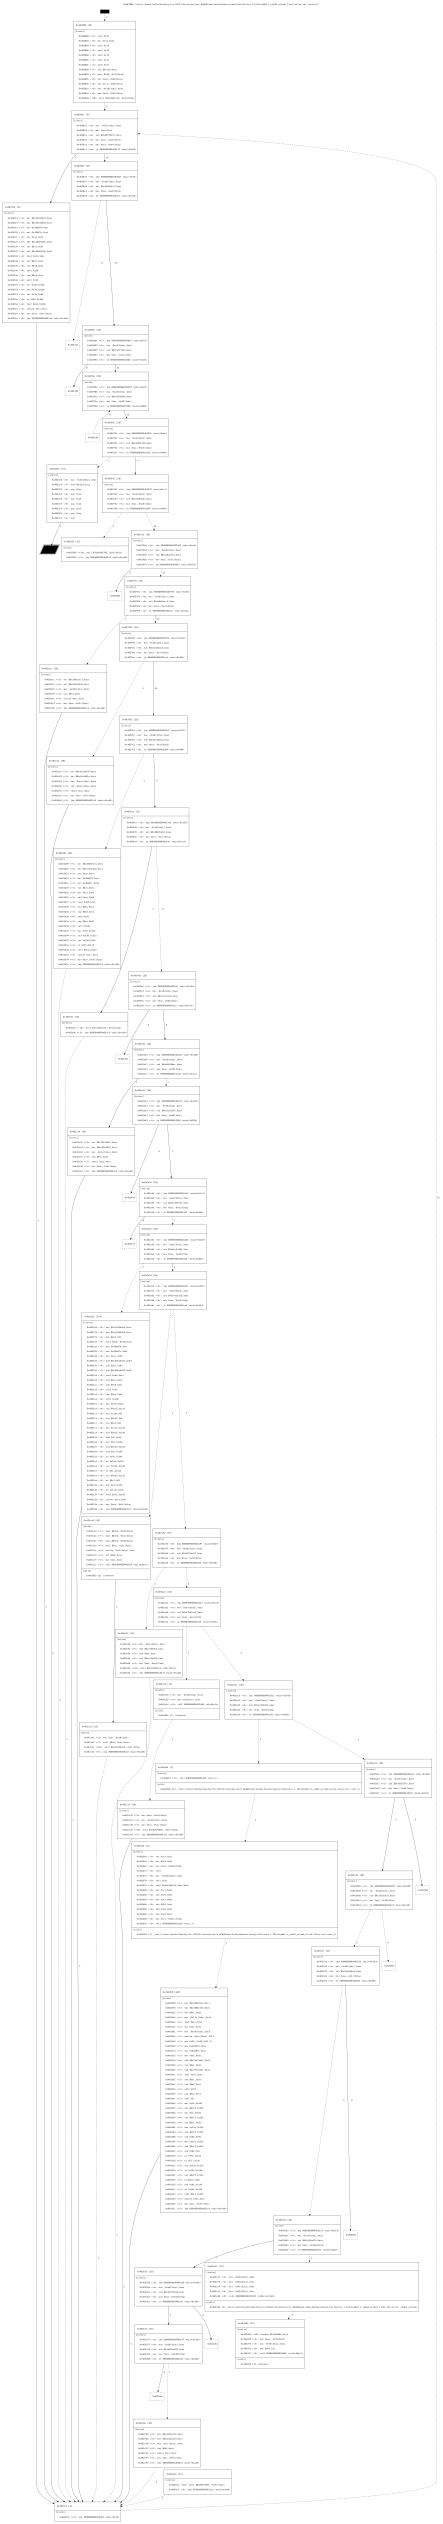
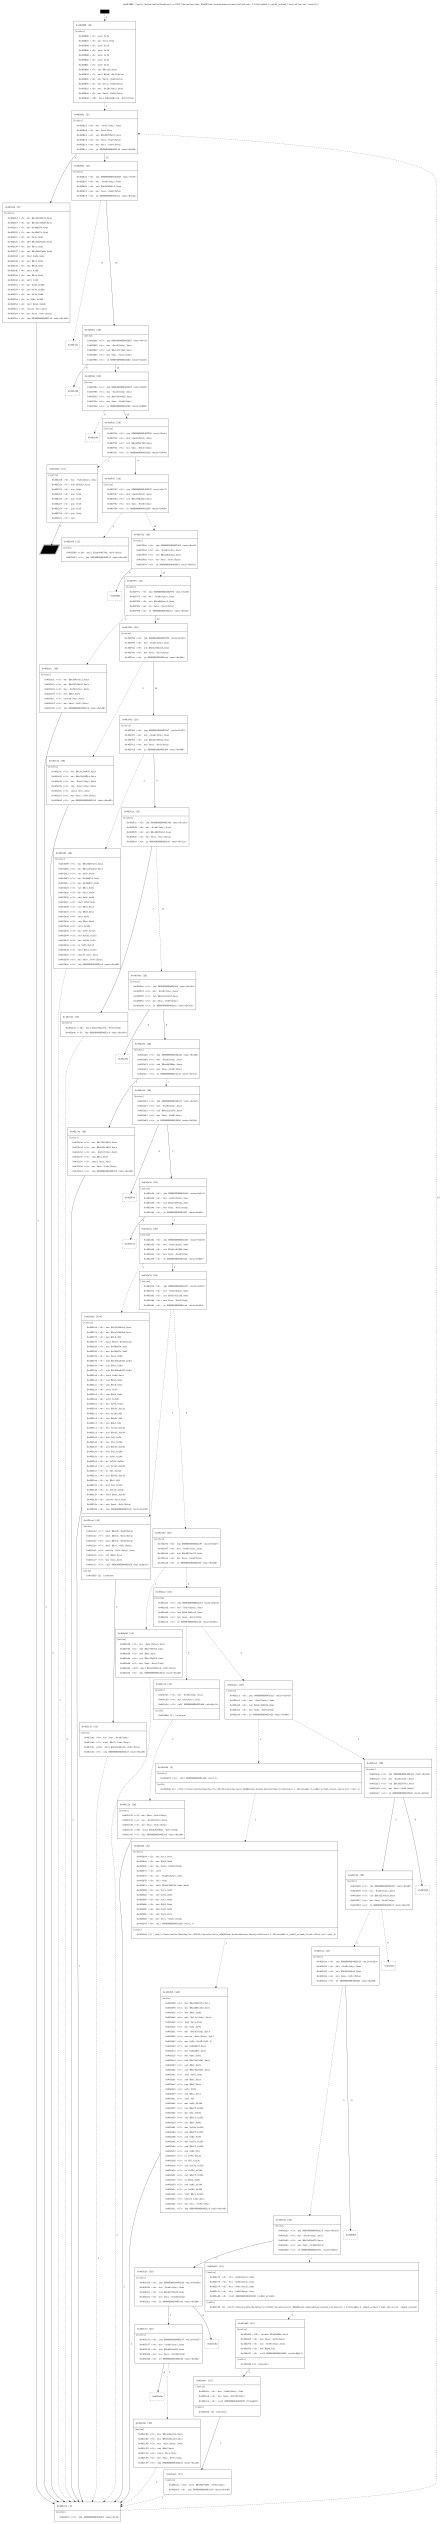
edge "0x403100" -> "0x40290a [28]": reversed
node "0x402e9c [15]": added
